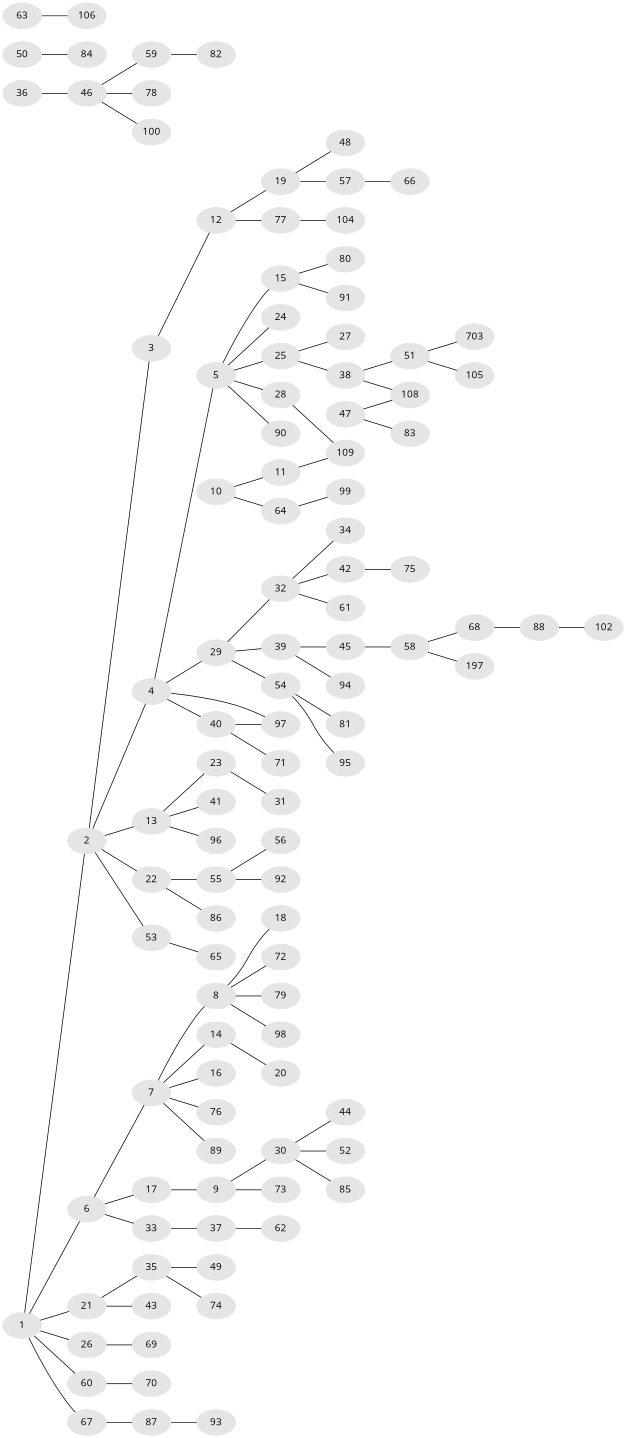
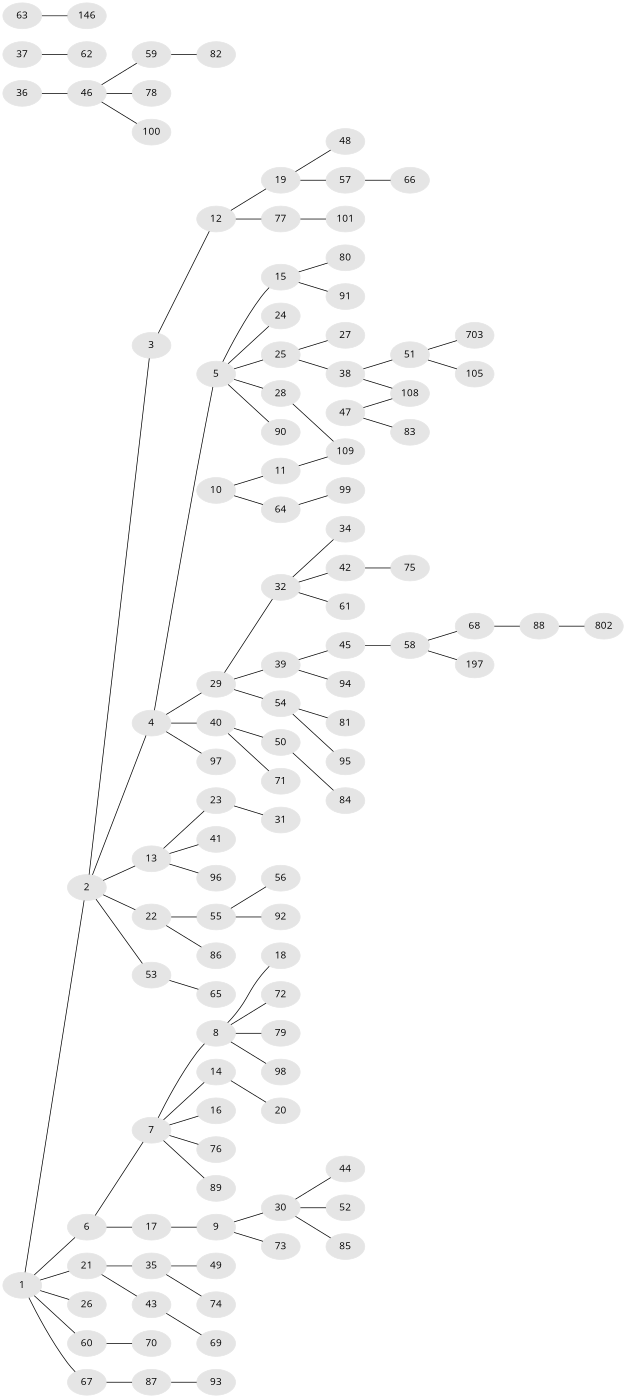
node "106": label "106" -> "146"
node "104": label "104" -> "101"
node "102": label "102" -> "802"
edge "40" -- "97": now "40" -- "50"
node "33": removed
edge "26" -- "69": now "43" -- "69"
